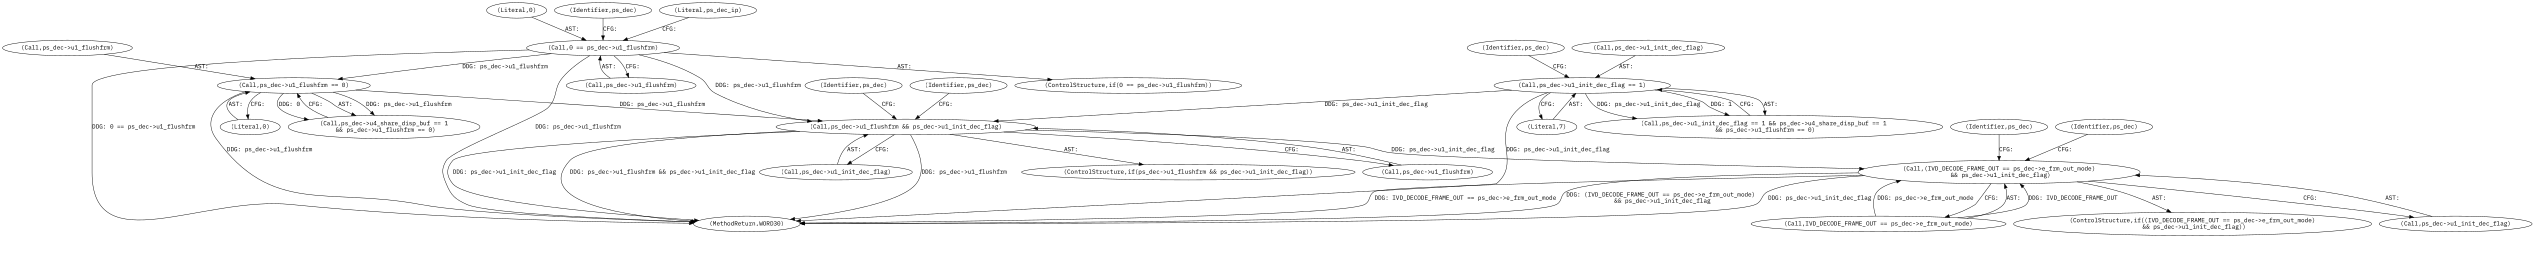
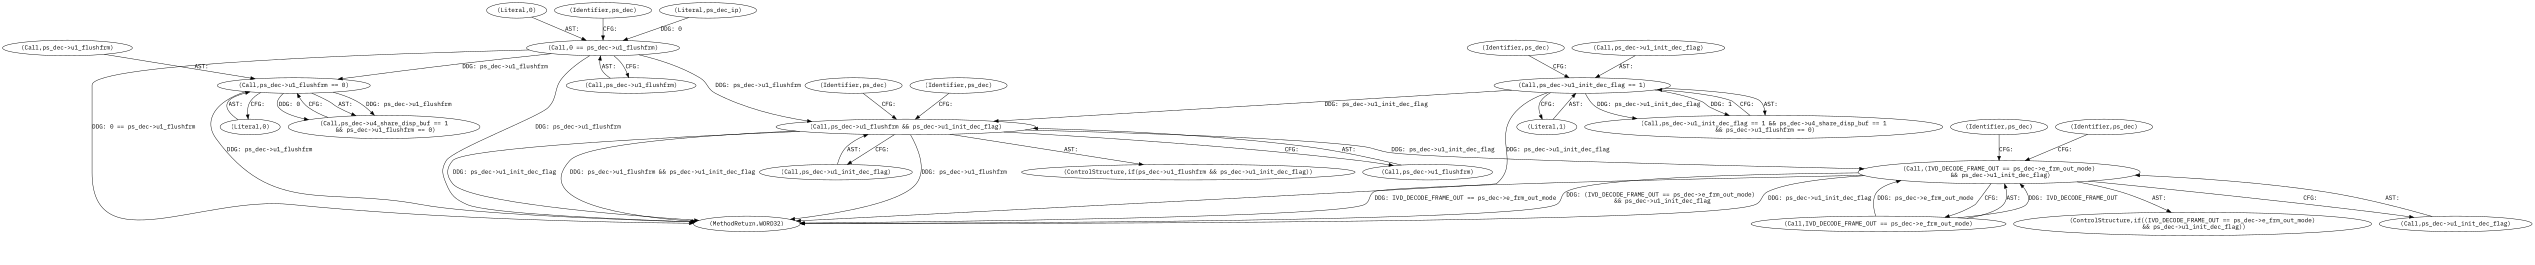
edge "(Literal,ps_dec_ip)" -> "(Call,0 == ps_dec->u1_flushfrm)": label "CFG: " -> "DDG: 0"
node "(ControlStructure,if(0 == ps_dec->u1_flushfrm))": removed
edge "(Call,ps_dec->u1_flushfrm == 0)" -> "(Call,ps_dec->u1_flushfrm && ps_dec->u1_init_dec_flag)": removed, label "DDG: ps_dec->u1_flushfrm"
node "(Literal,7)": label "(Literal,7)" -> "(Literal,1)"
node "(MethodReturn,WORD30)": label "(MethodReturn,WORD30)" -> "(MethodReturn,WORD32)"
